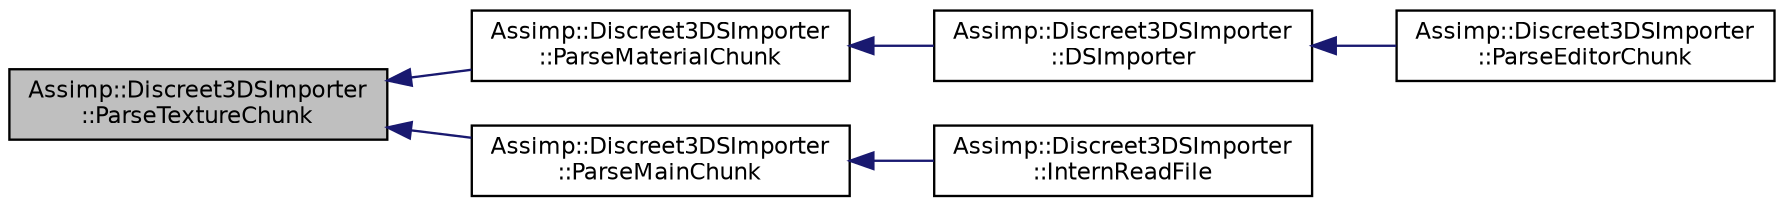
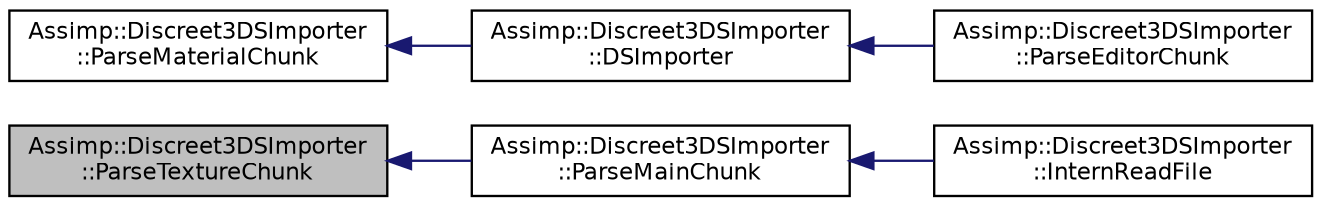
edge "Assimp::Discreet3DSImporter ::ParseMaterialChunk" -> "Assimp::Discreet3DSImporter ::ParseTextureChunk": removed
